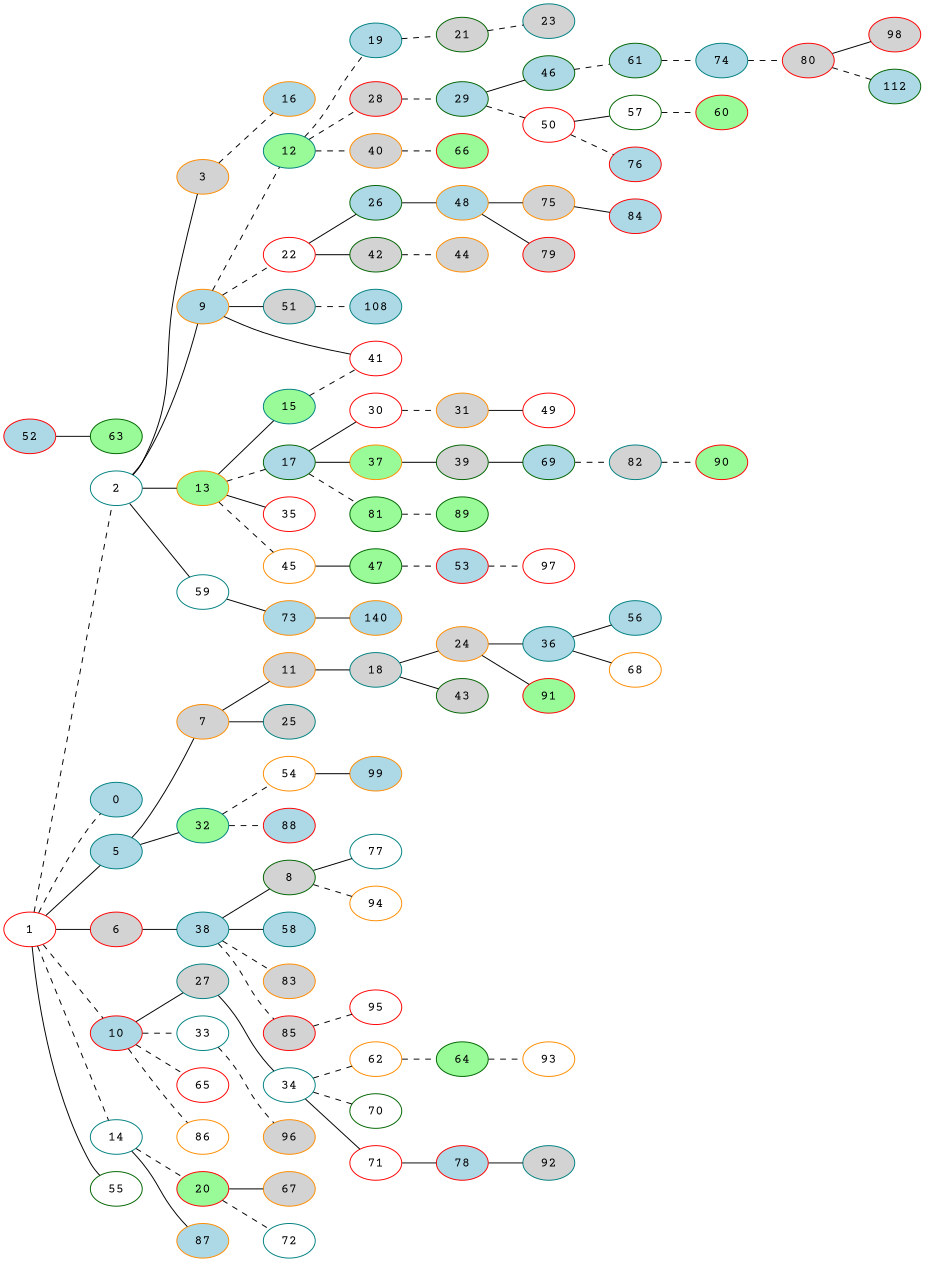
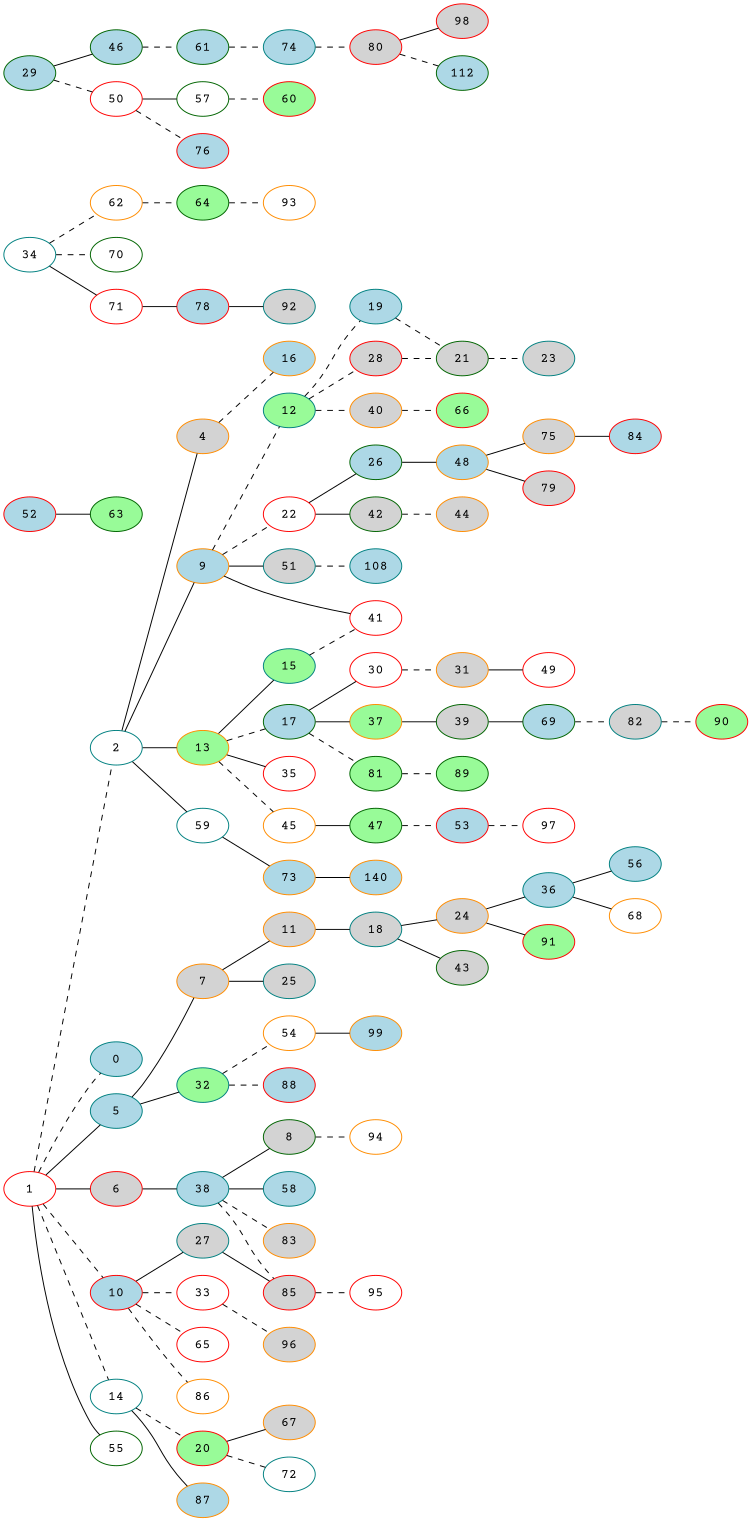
edge "28" -- "29": now "28" -- "21"
node "3": label "3" -> "4"
node "77": removed
node "33": color teal -> red
edge "27" -- "34": now "27" -- "85"
